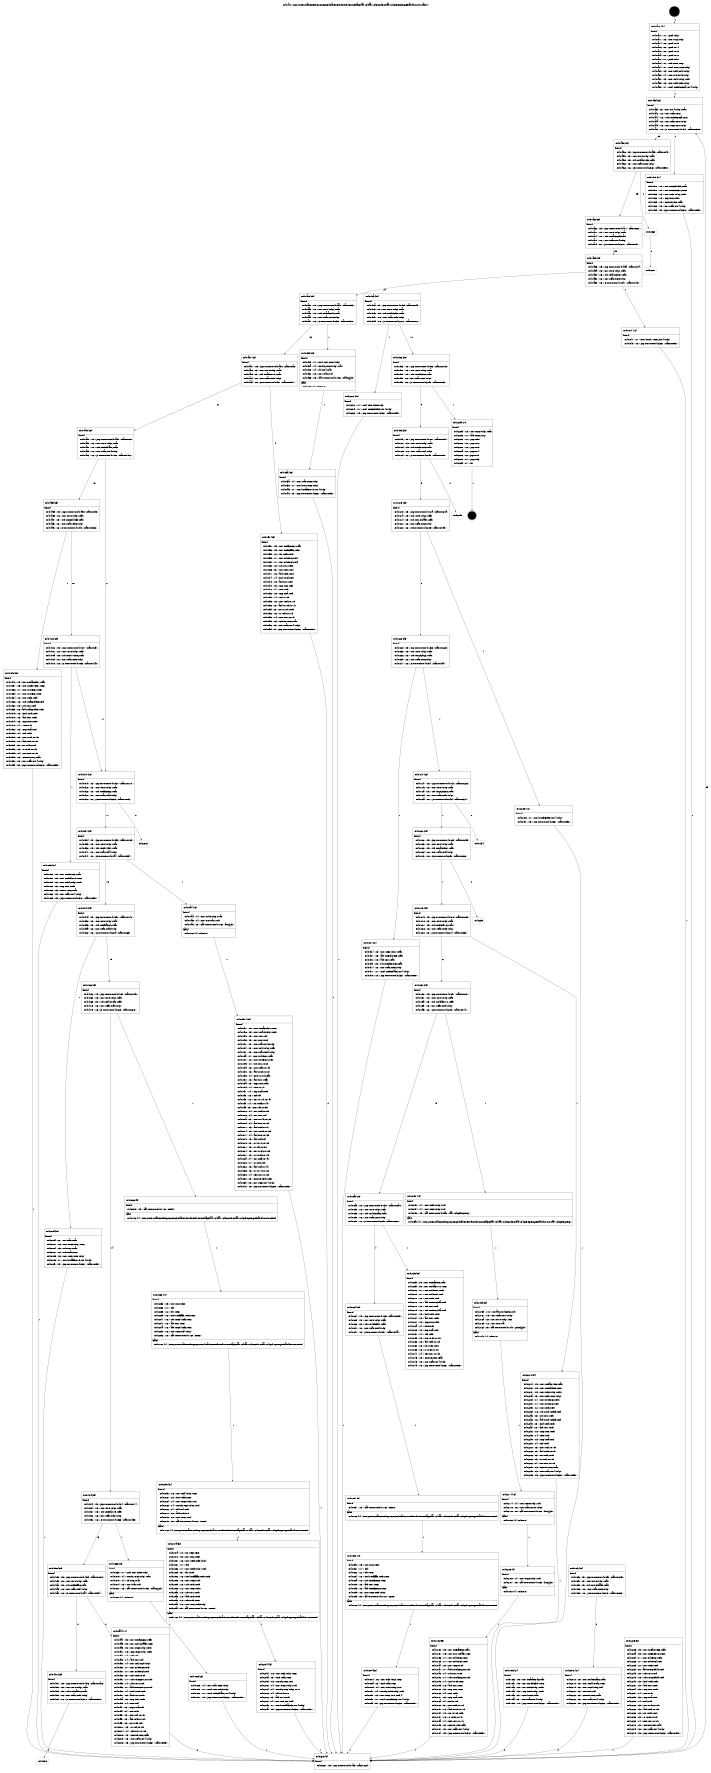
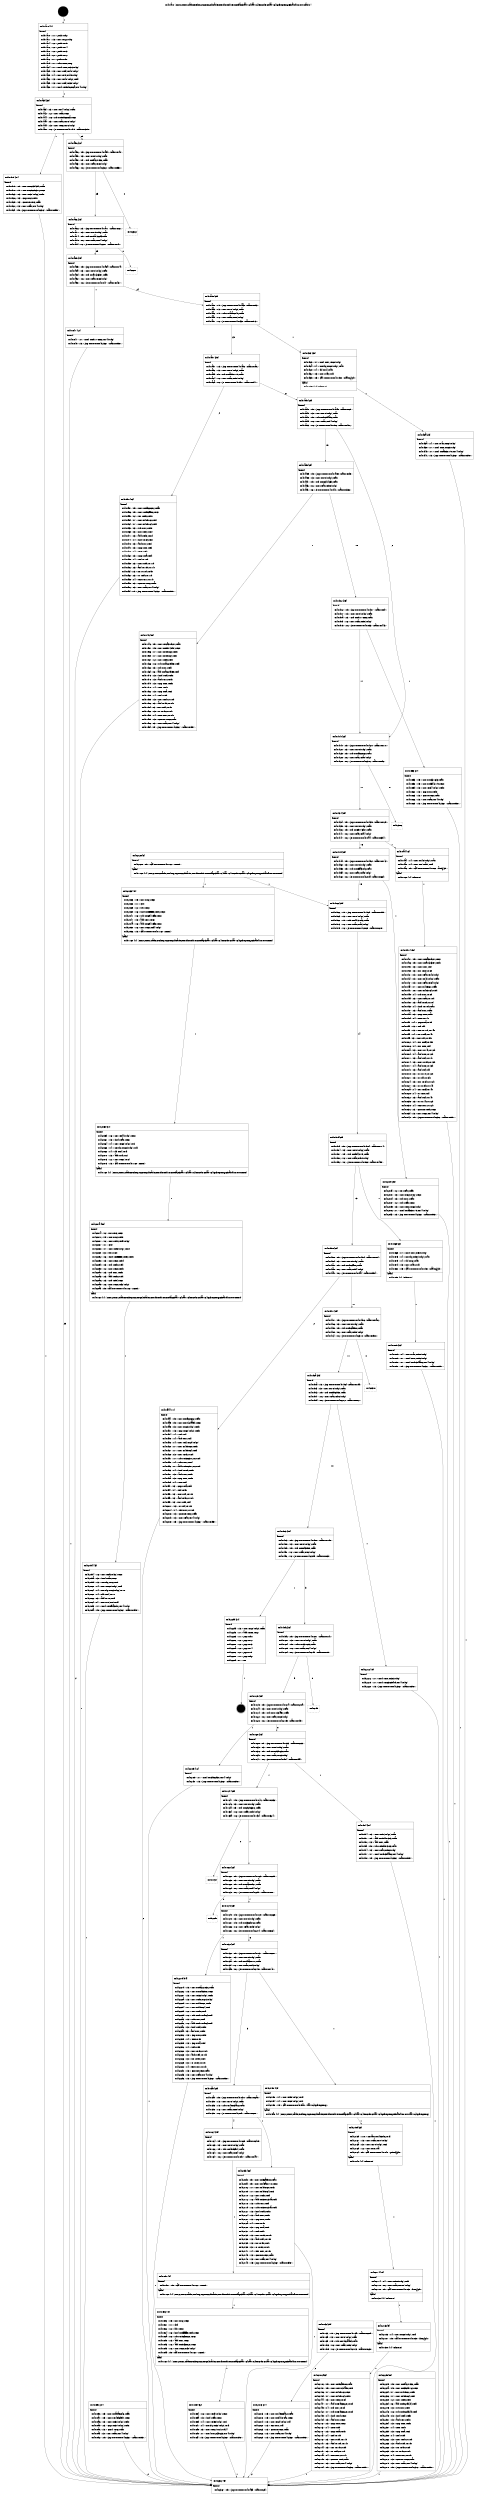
edge "0x402360" -> "0x402201": now "0x401a6c [25]" -> "0x402201"
edge "0x401b66 [25]" -> "0x40202e [5]": reversed
edge "0x401bb1 [25]" -> "0x401bca [25]": added, label "11"
edge "0x4020f8 [88]" -> "0x402367 [5]": added, label "1"
